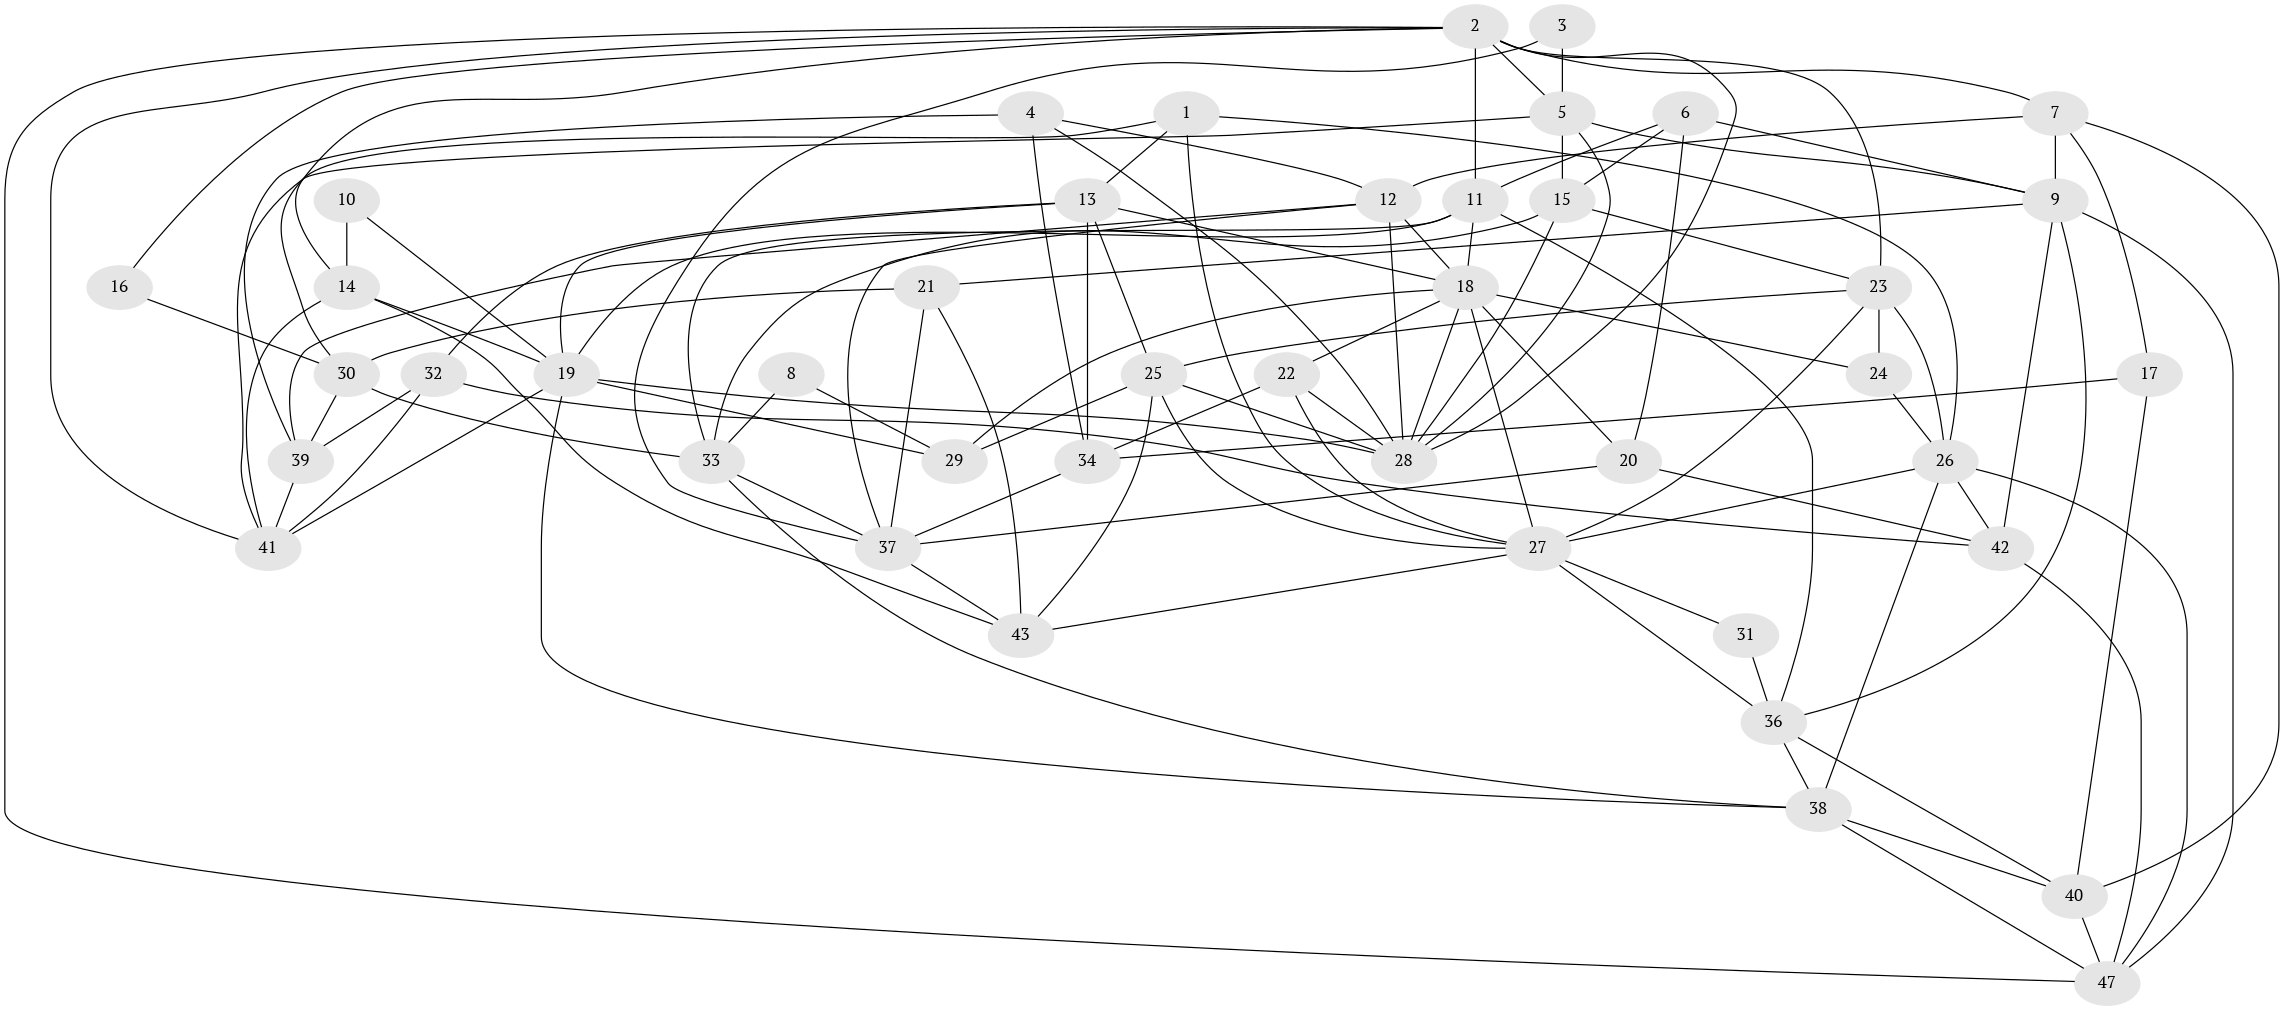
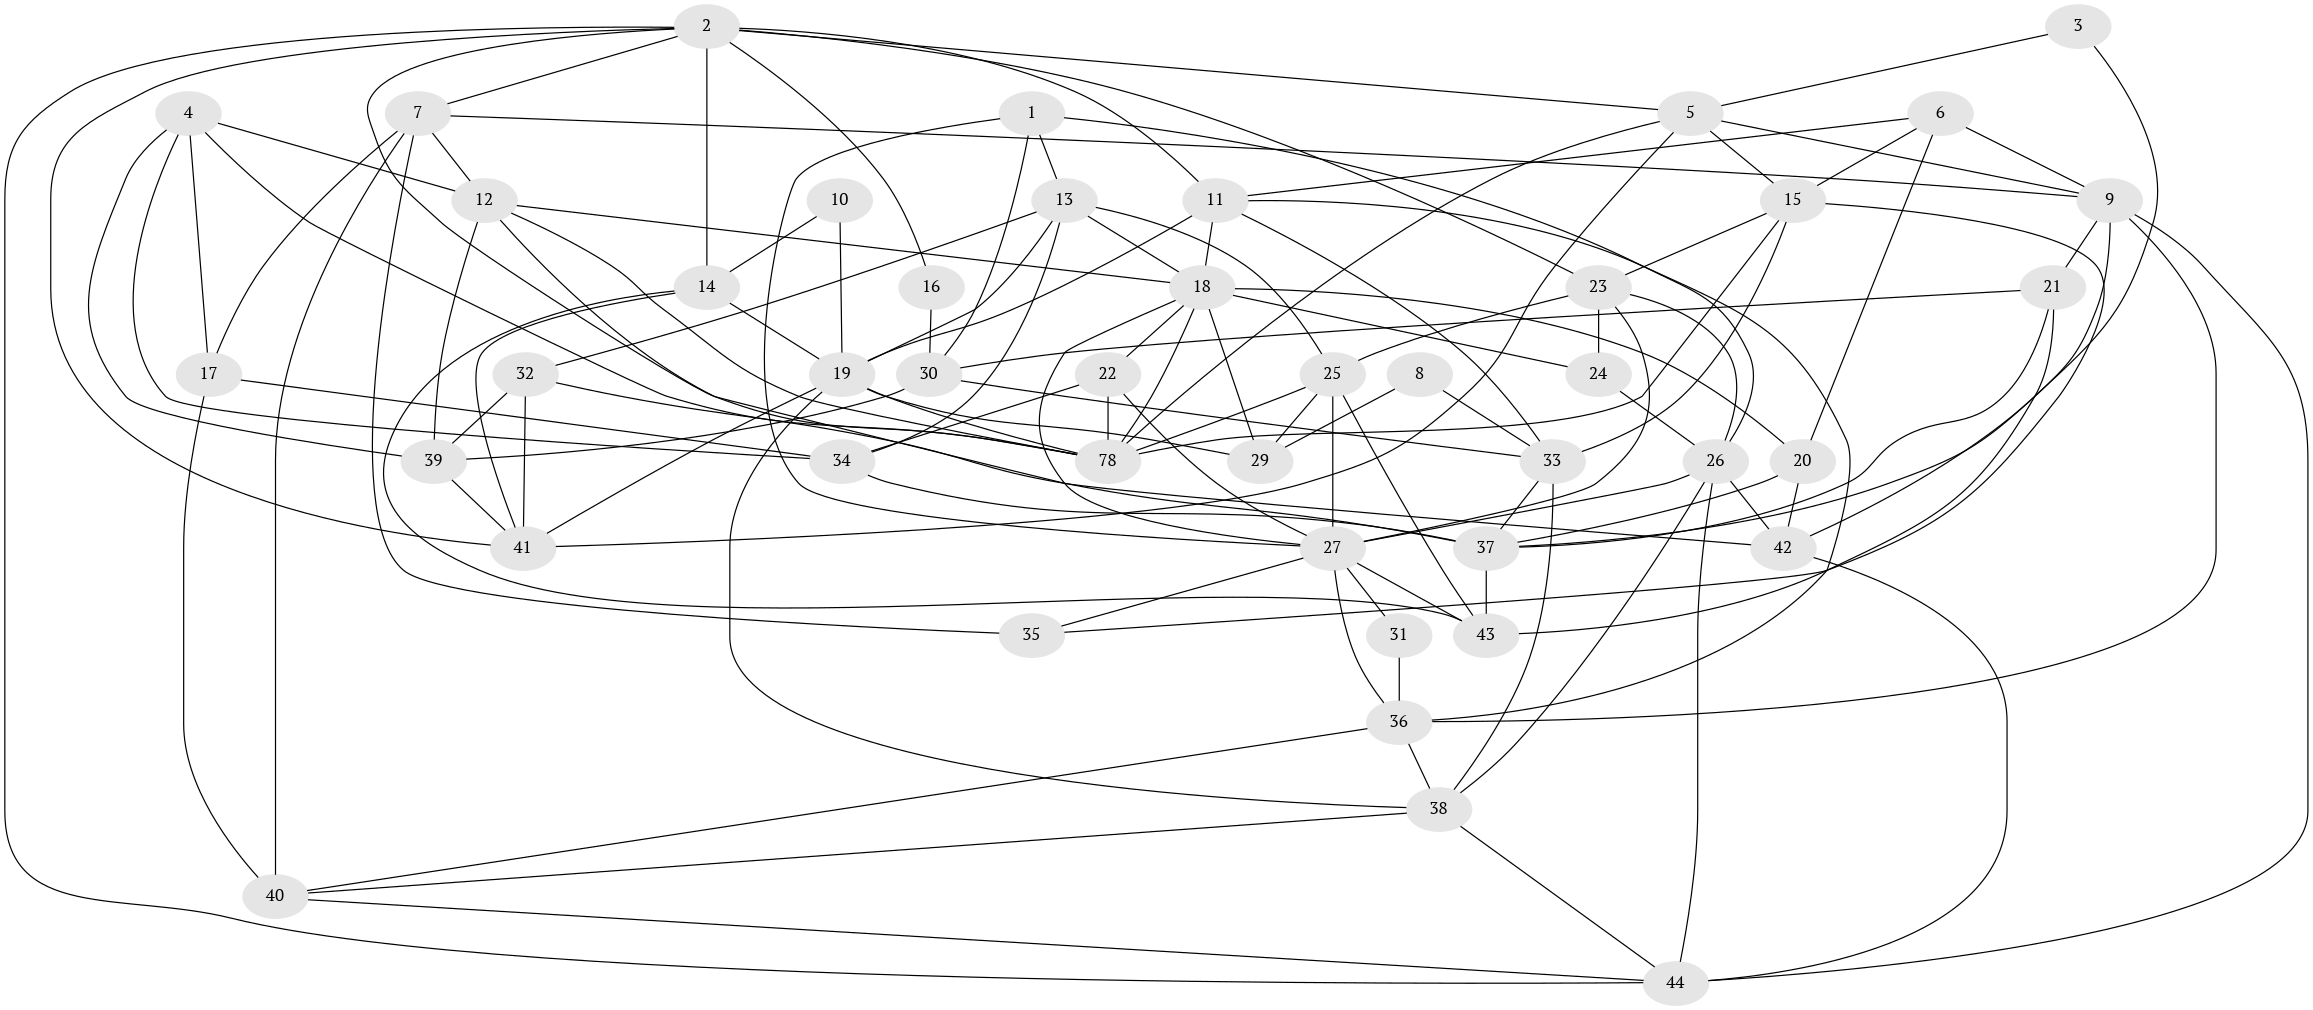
edge "4" -- "17": added
node "28": label "28" -> "78"
node "35": added
node "47": label "47" -> "44"
